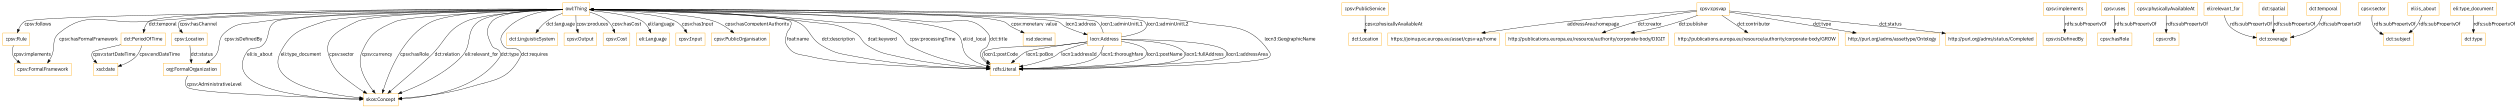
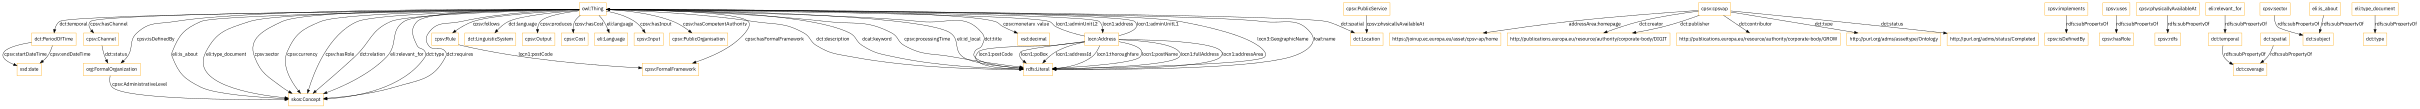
edge "owl:Thing" -> "dct:Location": added, label "dct:spatial"
edge "eli:relevant_for" -> "dct:coverage": now "eli:relevant_for" -> "dct:temporal"
node "cpsv:Location": label "cpsv:Location" -> "cpsv:Channel"
edge "cpsv:Rule" -> "cpsv:FormalFramework": label "cpsv:implements" -> "locn1:postCode"
